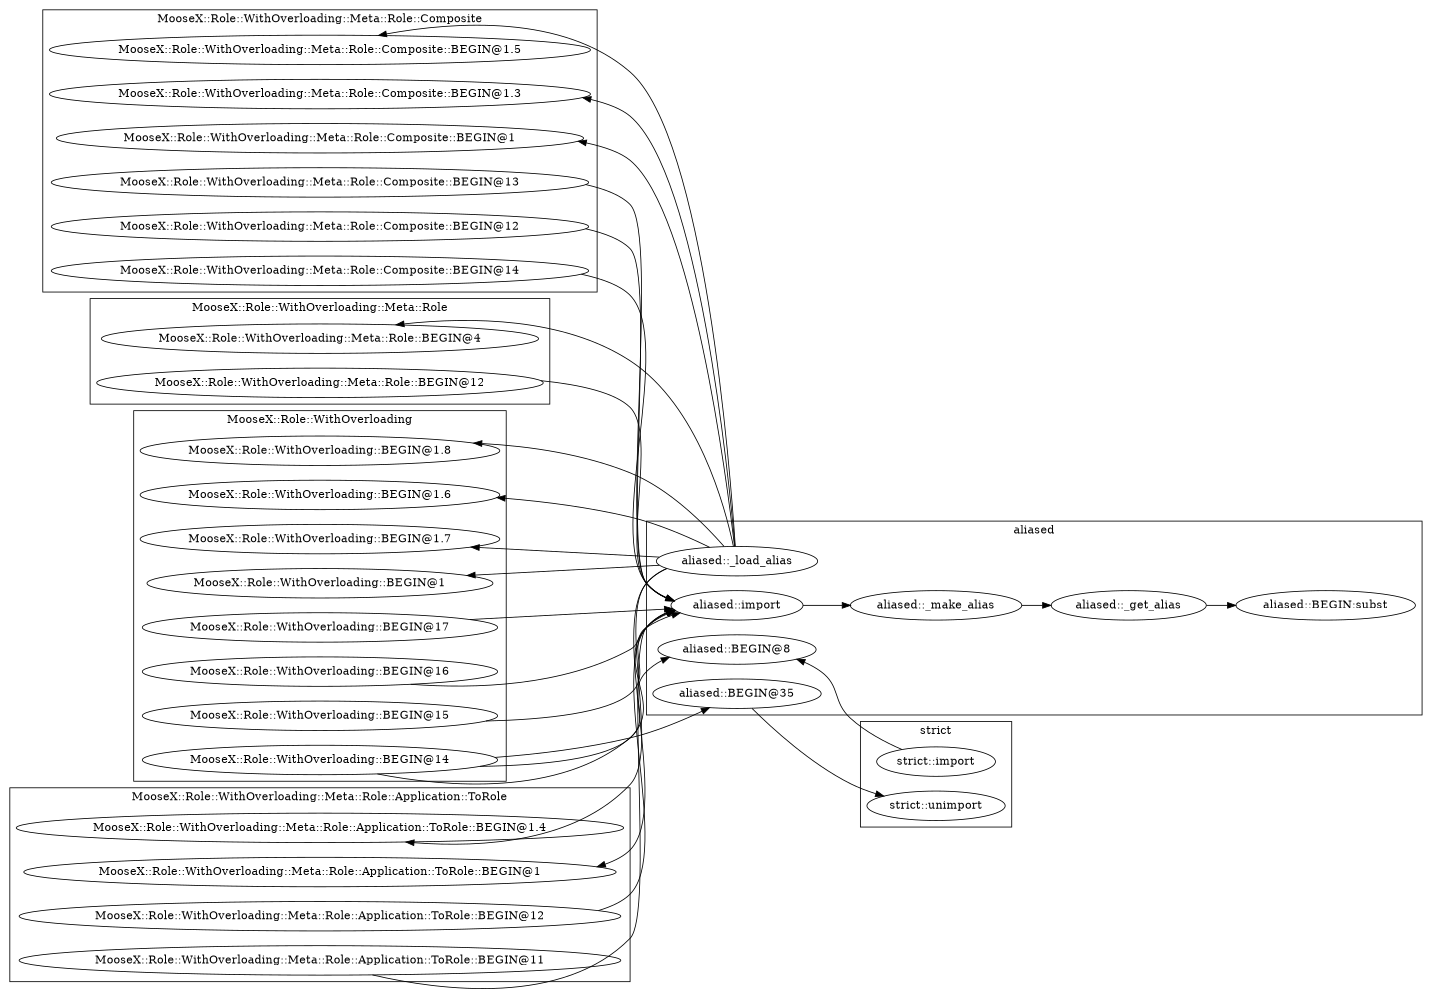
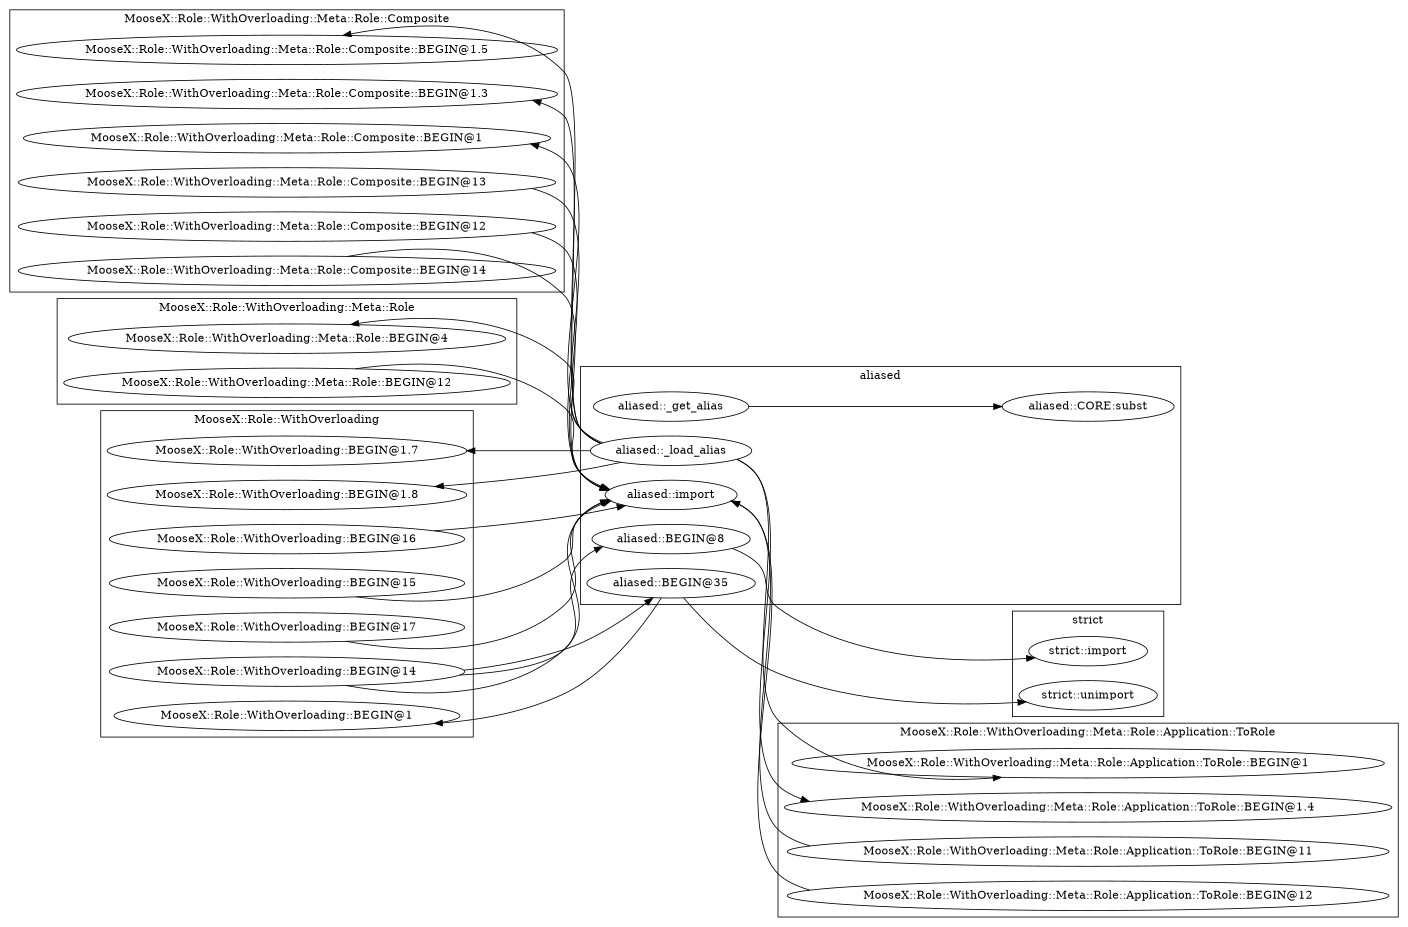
node "MooseX::Role::WithOverloading::BEGIN@1.6": removed
edge "aliased::_load_alias" -> "MooseX::Role::WithOverloading::BEGIN@1": now "aliased::BEGIN@35" -> "MooseX::Role::WithOverloading::BEGIN@1"
node "aliased::_make_alias": removed
node "aliased::BEGIN:subst": label "aliased::BEGIN:subst" -> "aliased::CORE:subst"
edge "strict::import" -> "aliased::BEGIN@8": reversed
